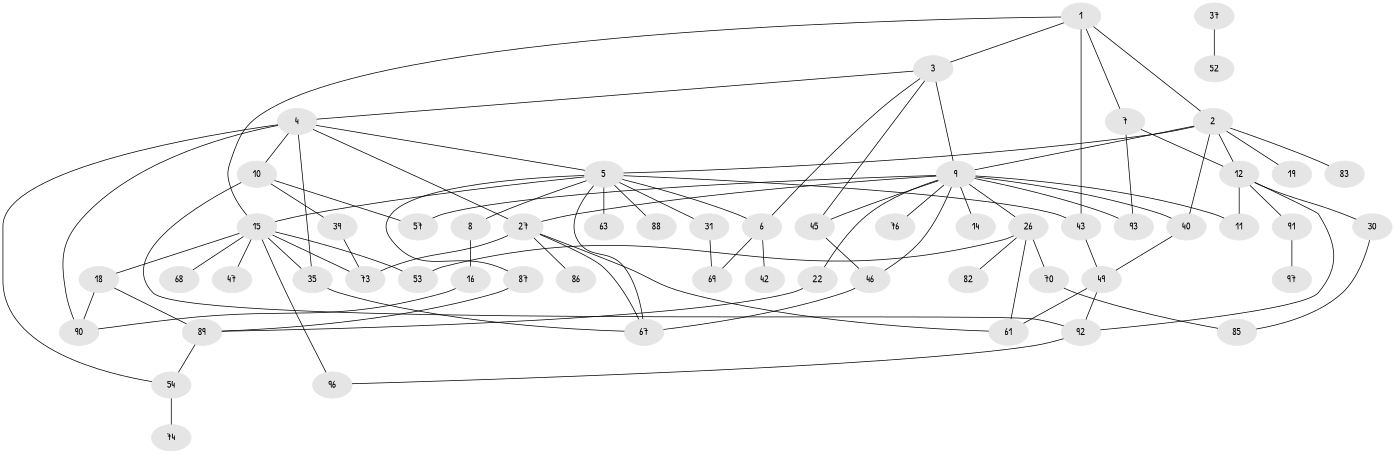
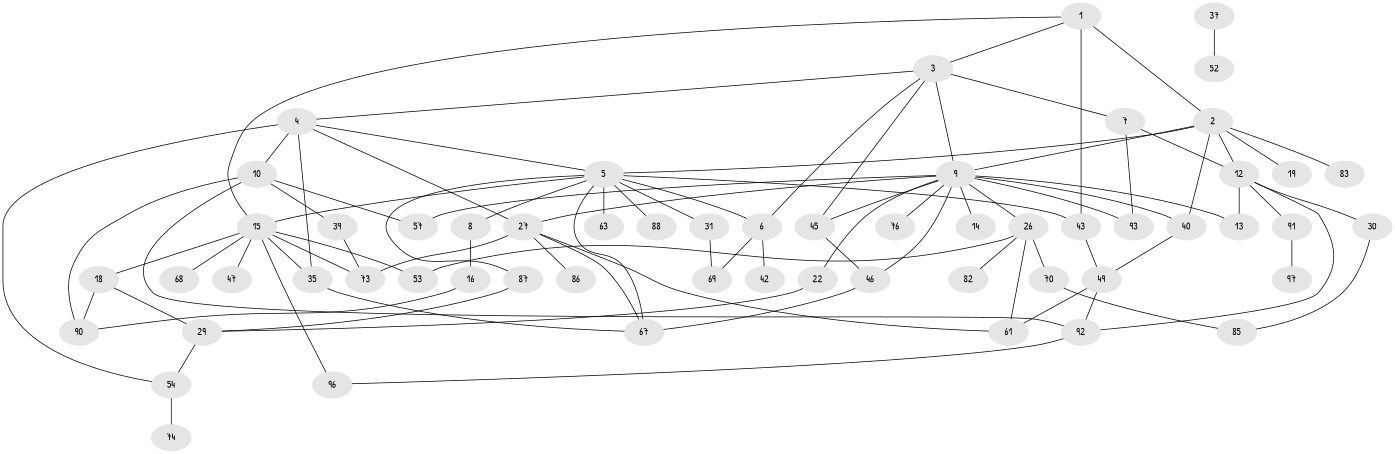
edge "1" -- "7": now "3" -- "7"
edge "4" -- "90": now "10" -- "90"
node "11": label "11" -> "13"
node "89": label "89" -> "29"
